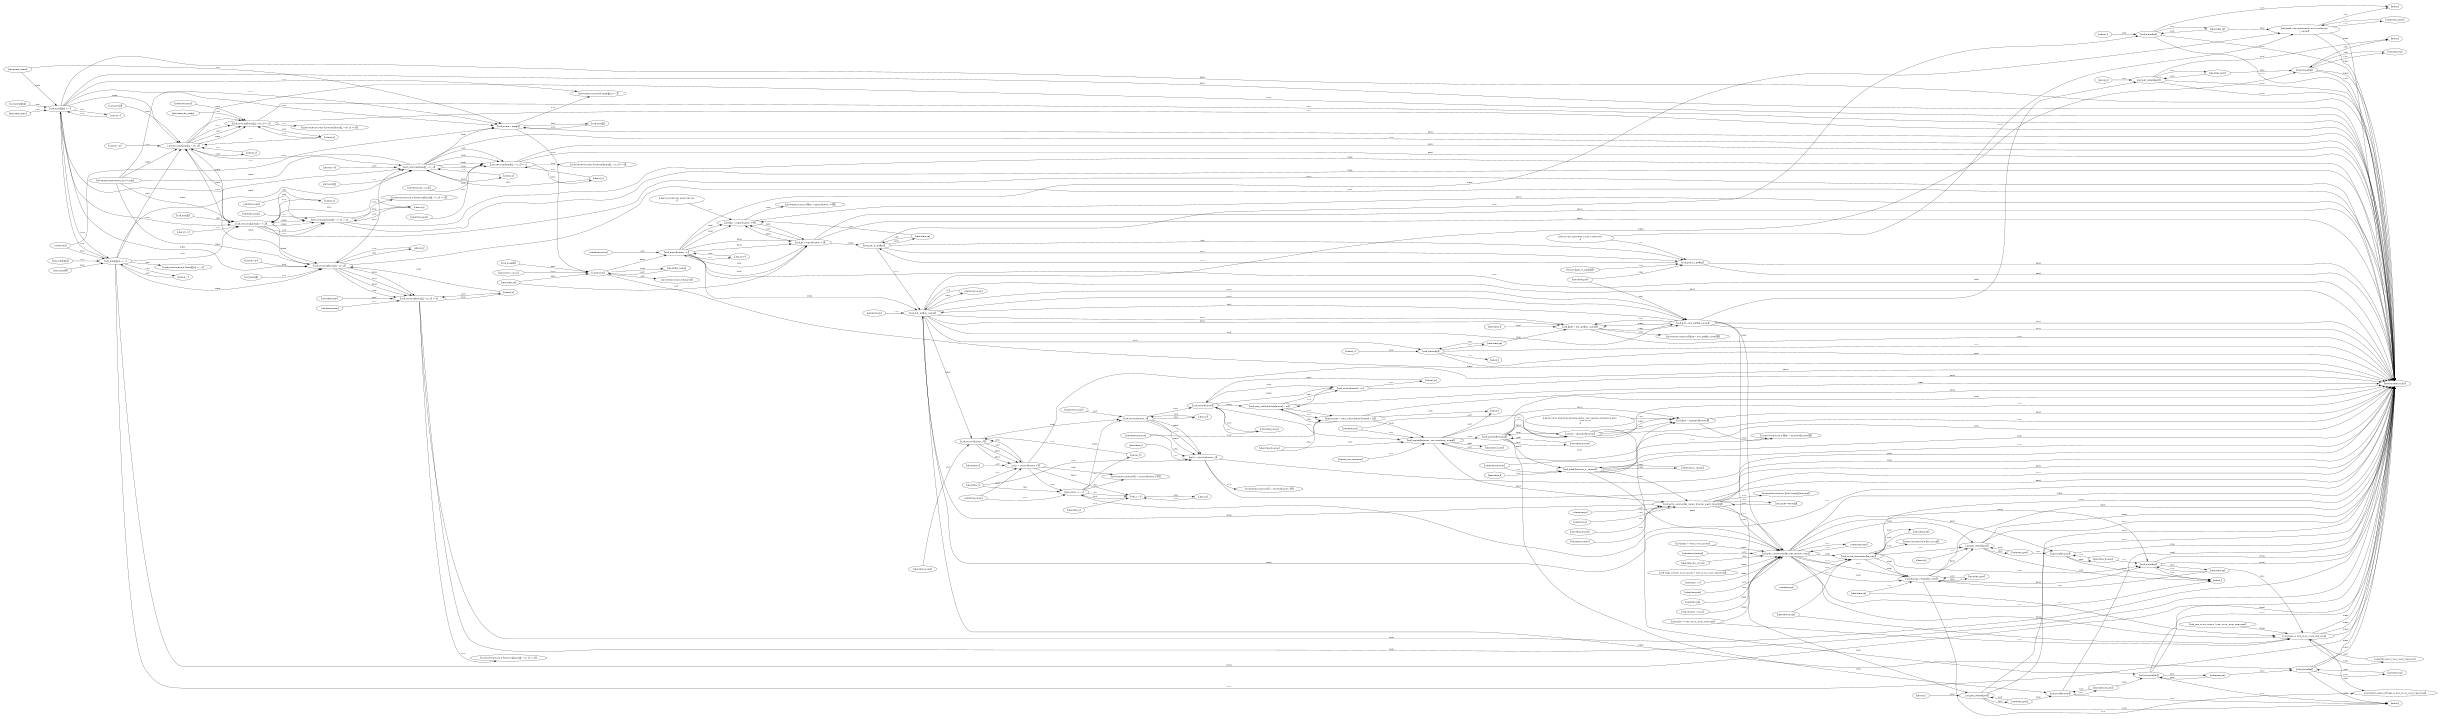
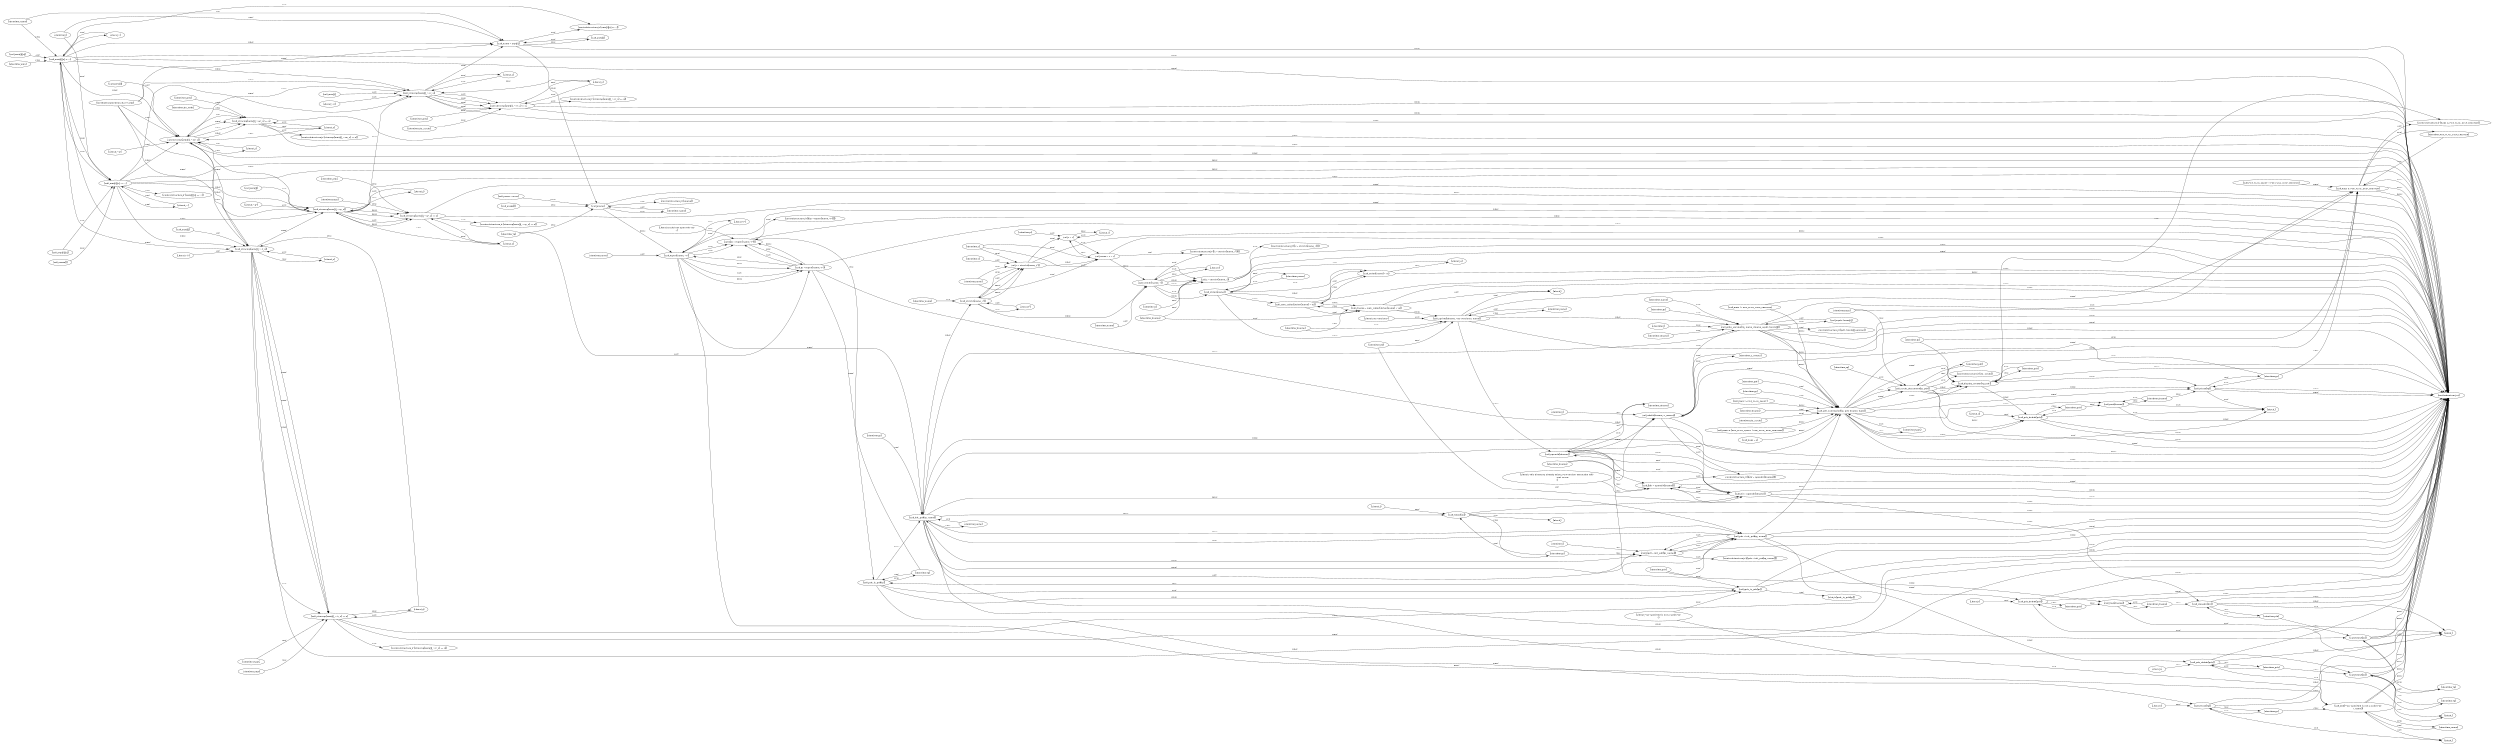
edge "(This,if (!pdf_is_pdf(fp)))" -> "(Call,!pdf_is_pdf(fp))": reversed
edge "(Literal,16)" -> "(Call,strlen(name))": label "CFG: " -> "AST: "
edge "(Call,c = strrchr(name, '/'))" -> "(ControlStructure,if ((c = strrchr(name, '/'))))": now "(Call,strrchr(name, '.'))" -> "(ControlStructure,if ((c = strrchr(name, '/'))))"
edge "(Call,name = c + 1)" -> "(Literal,'/')": now "(Call,strrchr(name, '/'))" -> "(Literal,'/')"
edge "(Call,name = c + 1)" -> "(ControlStructure,if ((c = strrchr(name, '/'))))": label "CFG: " -> "AST: "
edge "(Call,!(dir = opendir(dname)))" -> "(Call,dir = opendir(dname))": added, label "CFG:"
node "(Call,dname = NULL)": removed
